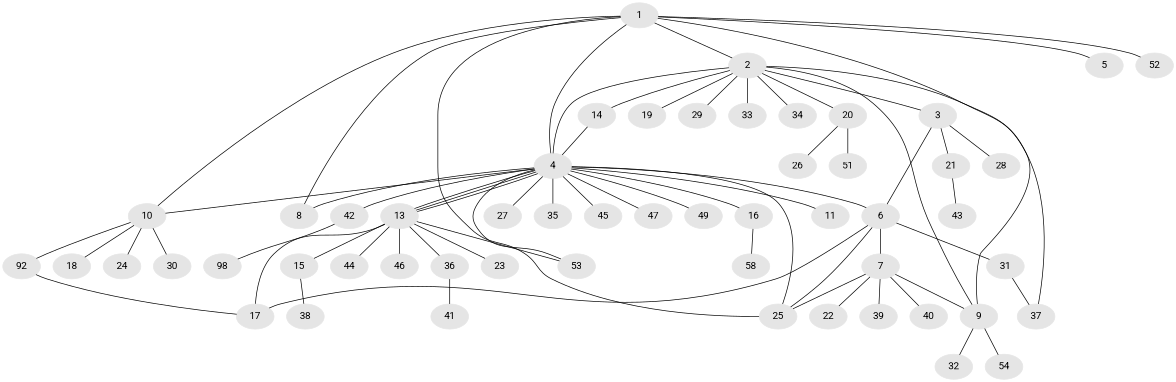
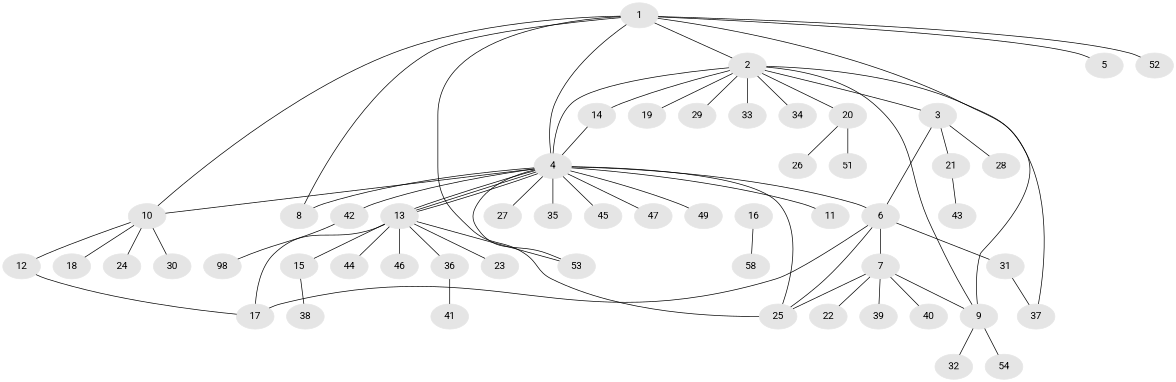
edge "4" -- "16": removed
node "92": label "92" -> "12"
